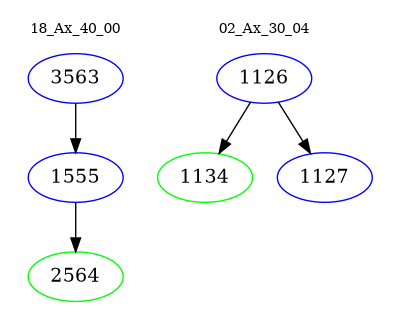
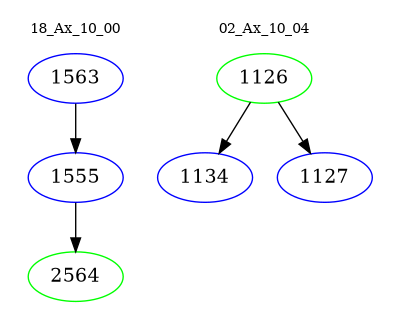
cluster "18_Ax_40_00": label "18_Ax_40_00" -> "18_Ax_10_00"
cluster "02_Ax_30_04": label "02_Ax_30_04" -> "02_Ax_10_04"
node "3563": label "3563" -> "1563"
node "1126": color blue -> green
node "1134": color green -> blue
